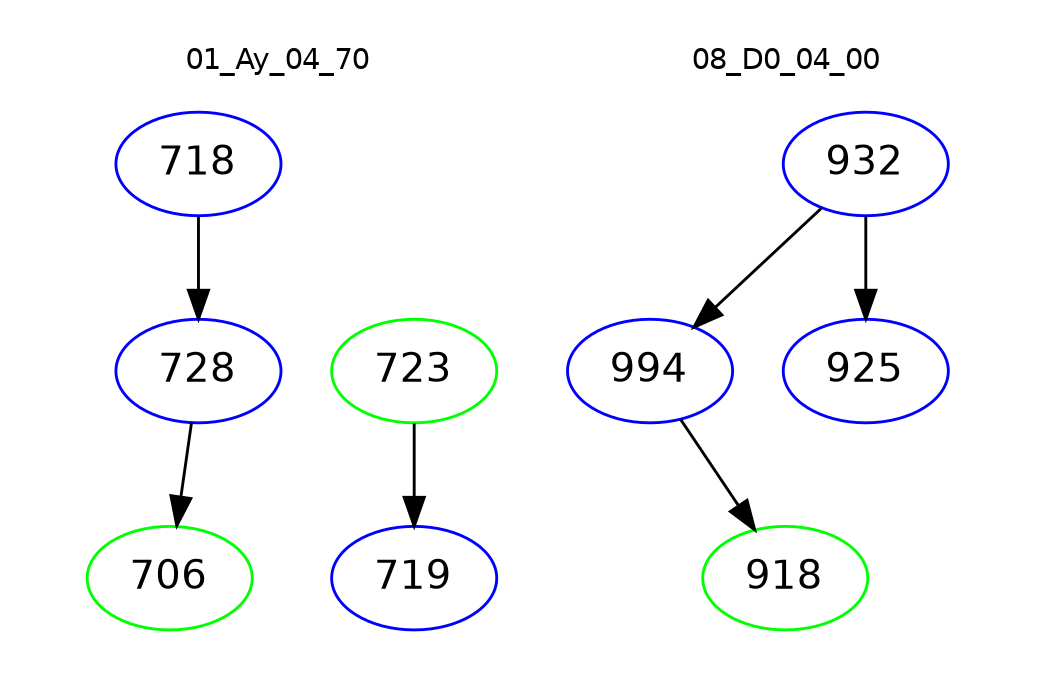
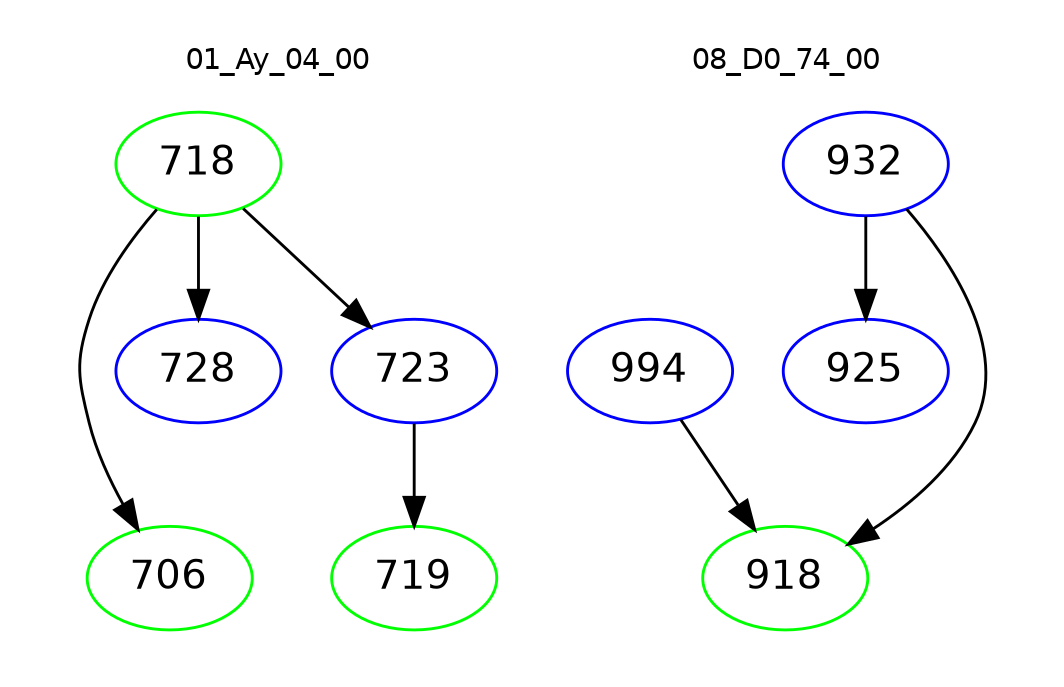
cluster "01_Ay_04_70": label "01_Ay_04_70" -> "01_Ay_04_00"
cluster "08_D0_04_00": label "08_D0_04_00" -> "08_D0_74_00"
node "718": color blue -> green
edge "718" -> "723": added
edge "932" -> "994": now "932" -> "918"
node "723": color green -> blue
edge "728" -> "706": now "718" -> "706"
node "719": color blue -> green
